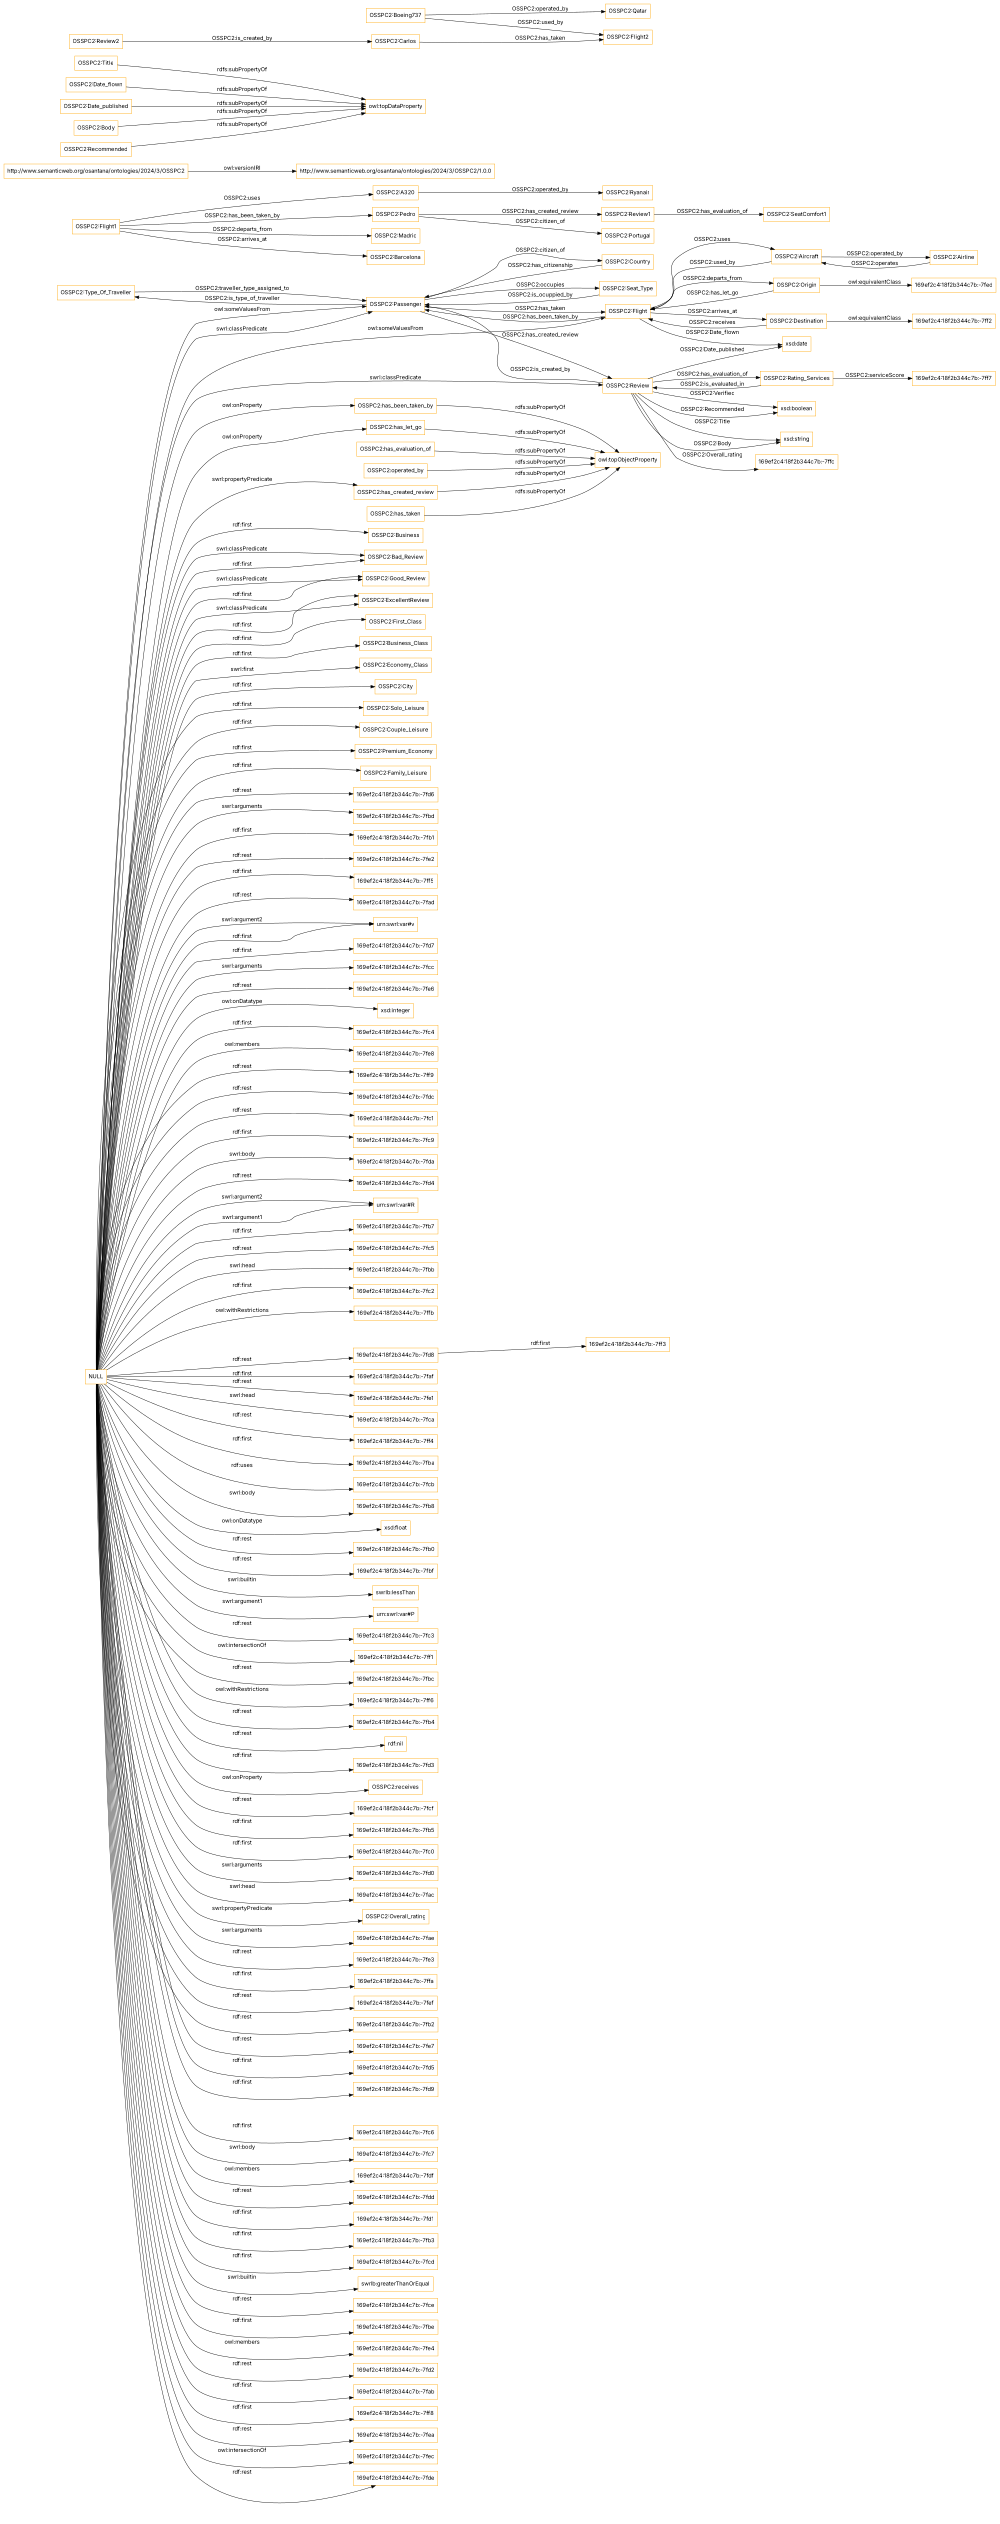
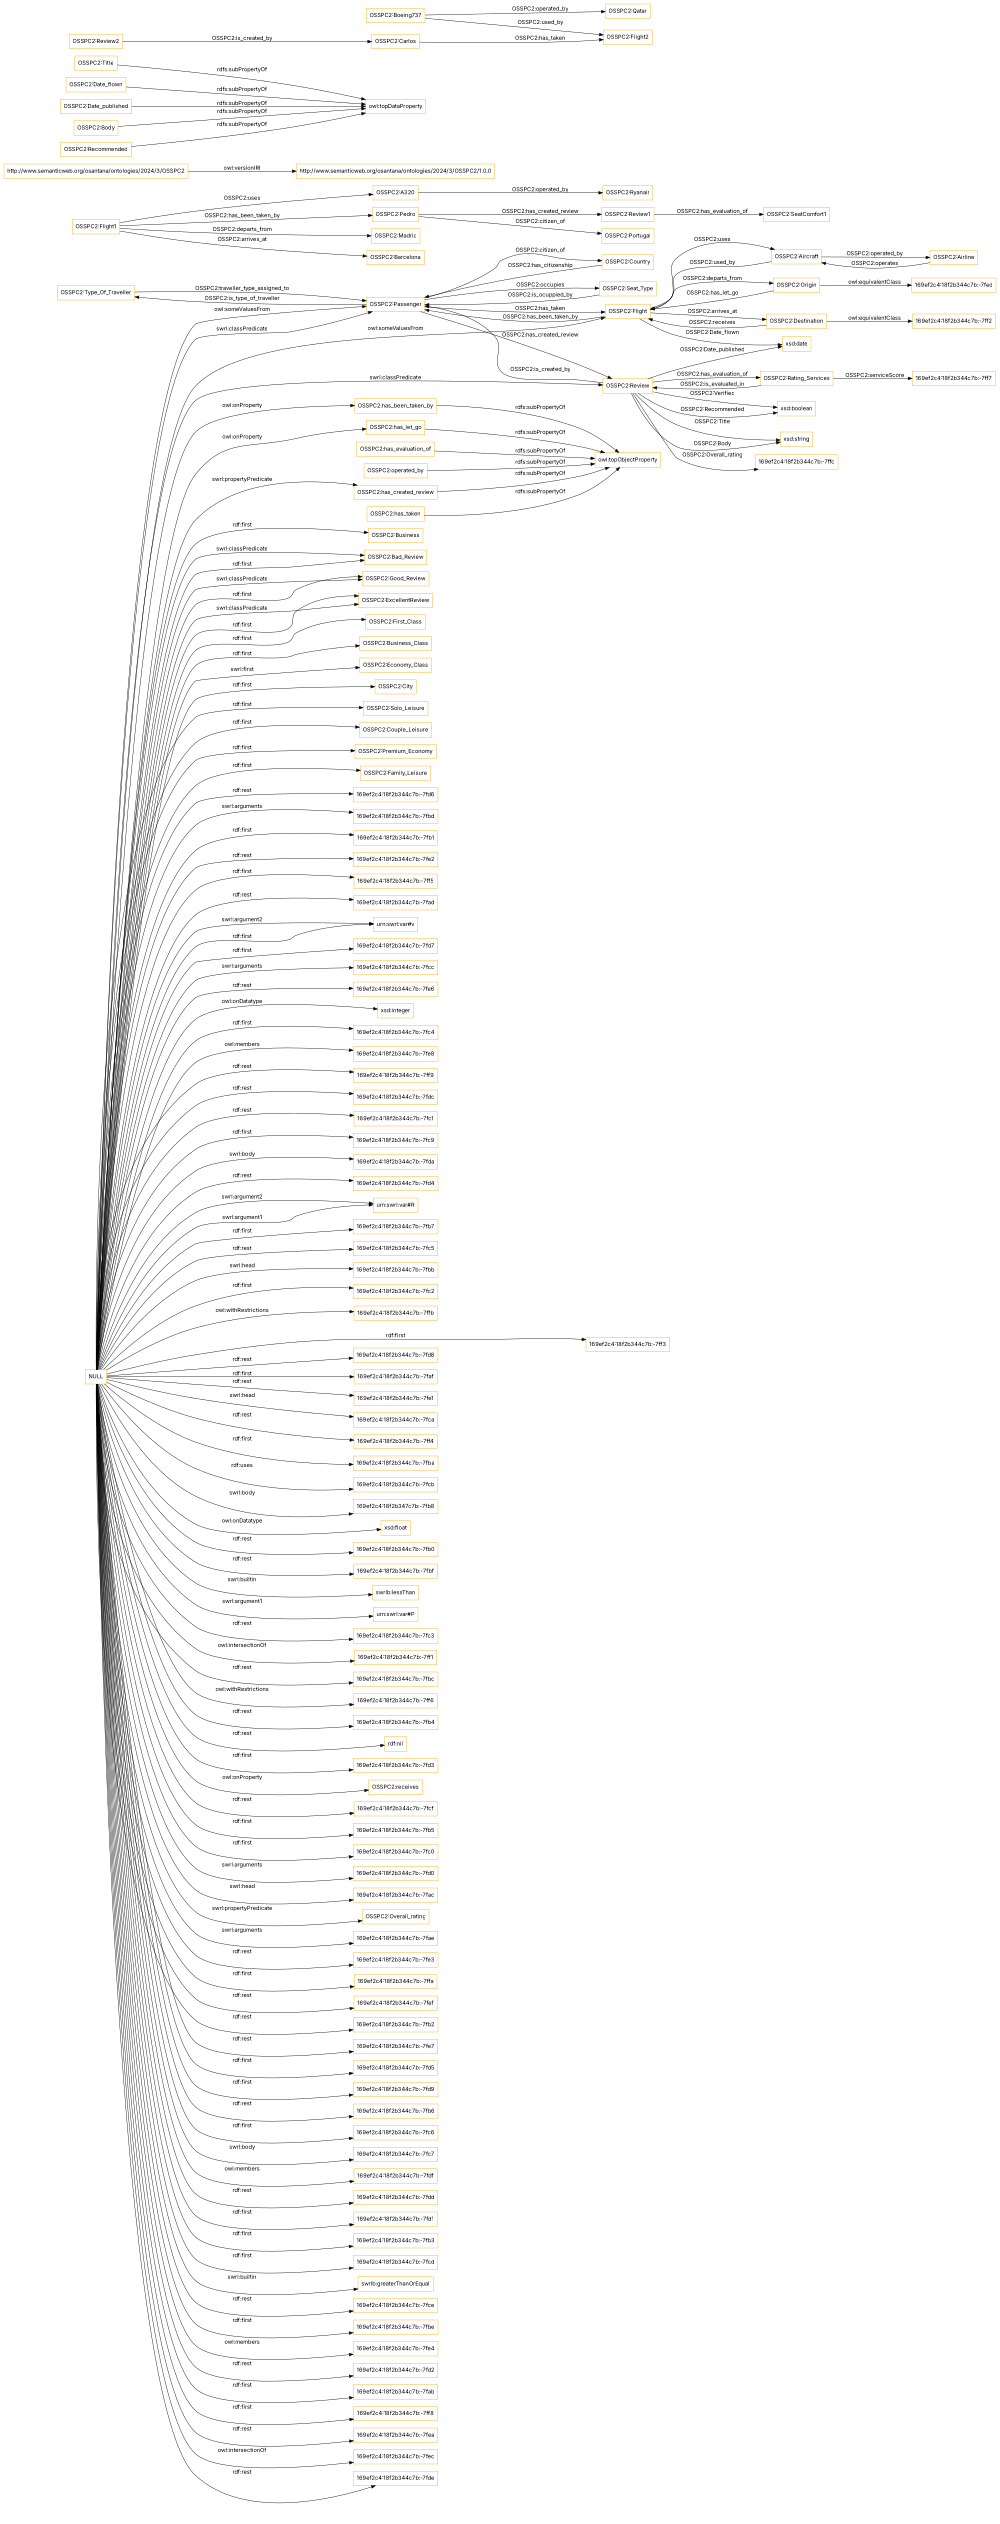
edge "169ef2c4:18f2b344c7b:-7fd8" -> "169ef2c4:18f2b344c7b:-7ff3": now "NULL" -> "169ef2c4:18f2b344c7b:-7ff3"
node "169ef2c4:18f2b344c7b:-7fb8": label "169ef2c4:18f2b344c7b:-7fb8" -> "169ef2c4:18f2b347c7b:-7fb8"
node "169ef2c4:18f2b344c7b:-7fb6": added
